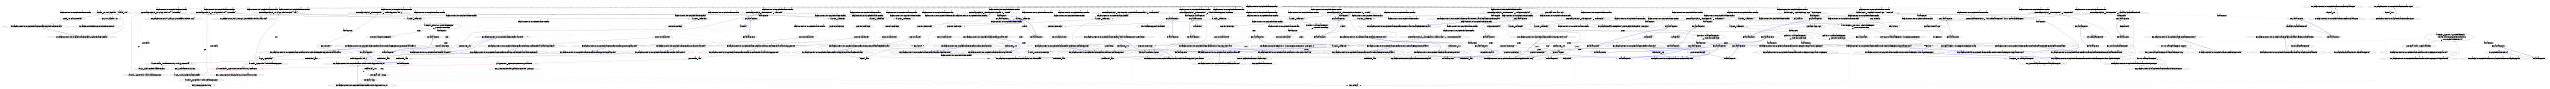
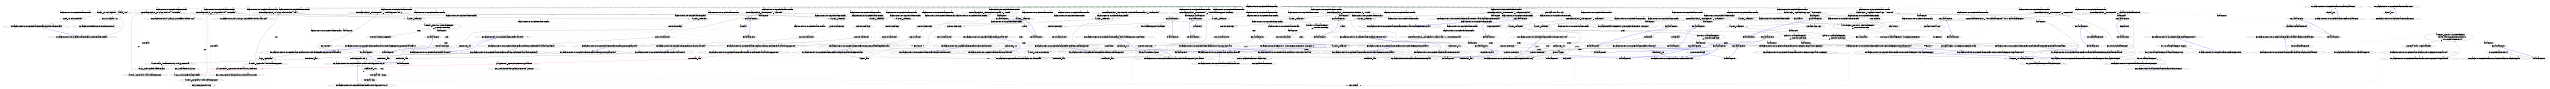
edge "Assert.Equal(SomeDateTime, argument)" -> "MethodWithArguments(''hello'', 5)": now "Hangfire.Core.Tests.Server.CoreJobPerformanceProcessFacts" -> "MethodWithArguments(''hello'', 5)"
